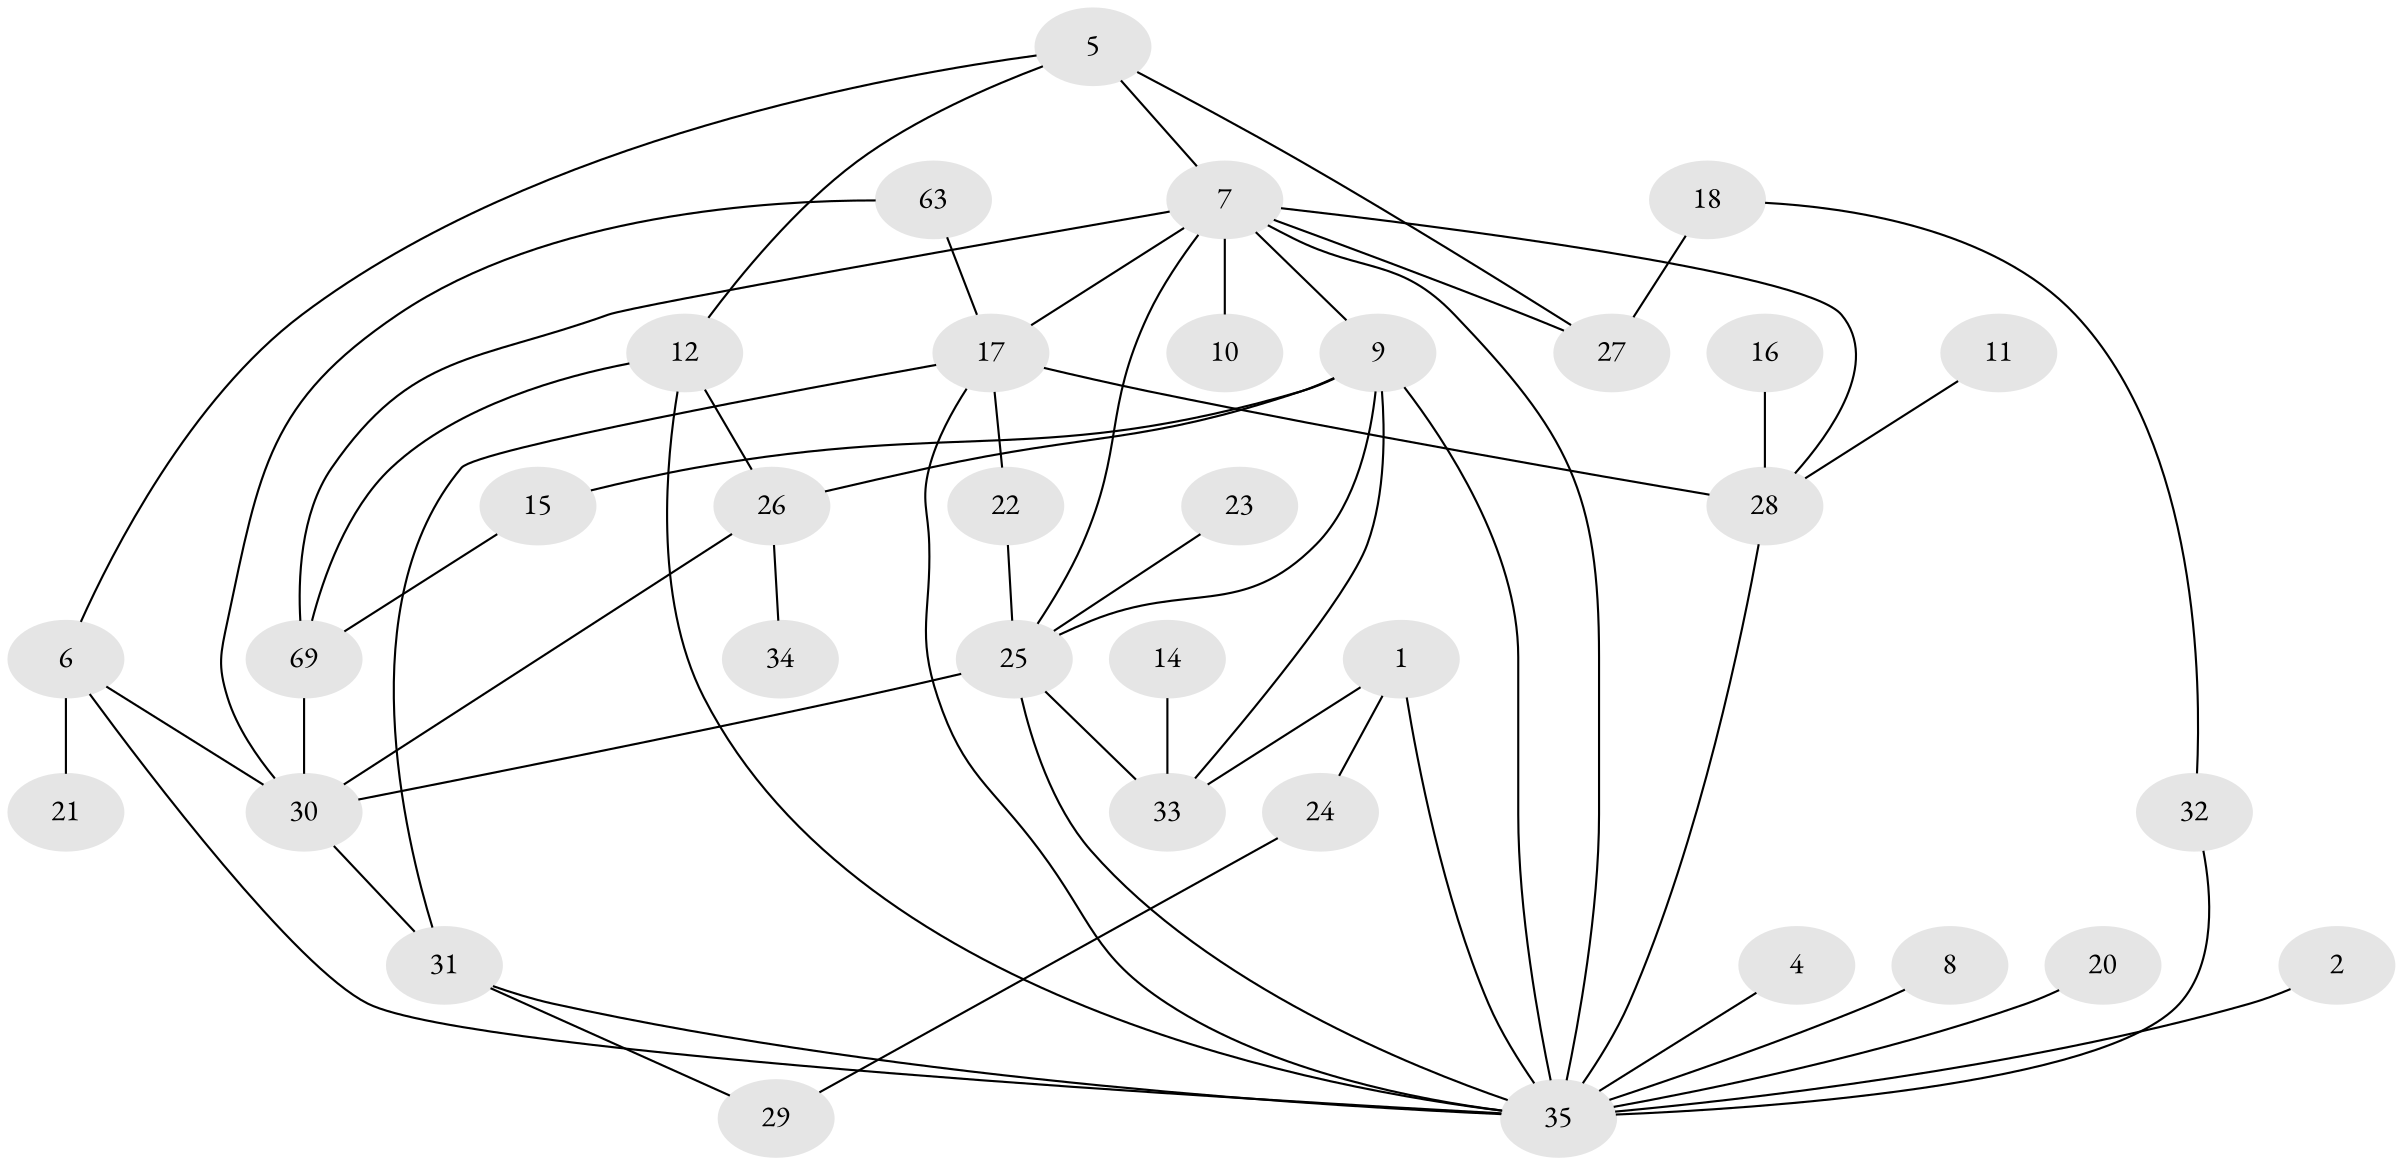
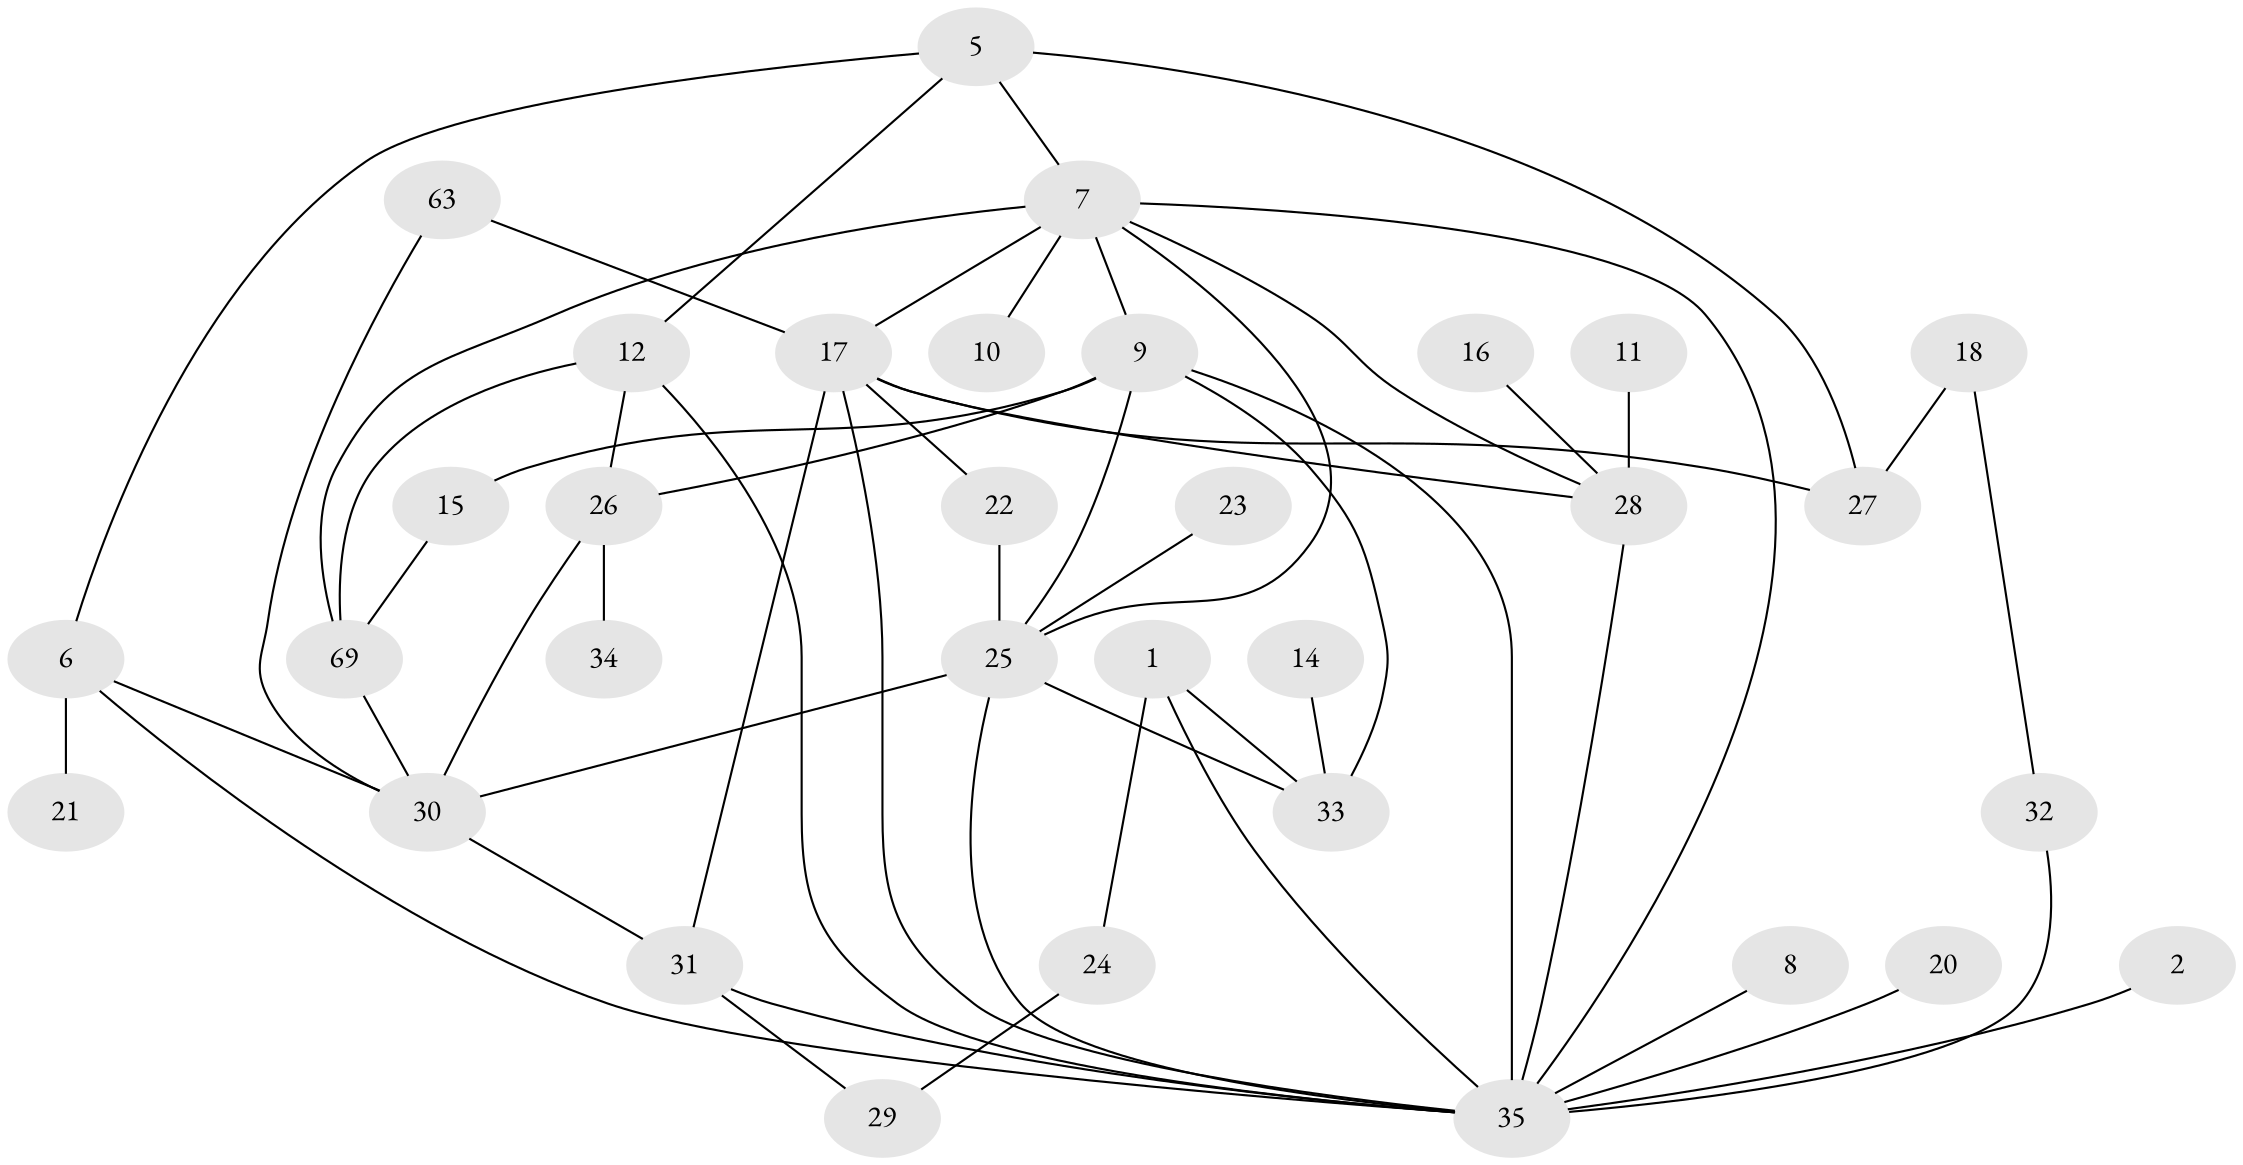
edge "7" -- "27": now "17" -- "27"
node "4": removed
